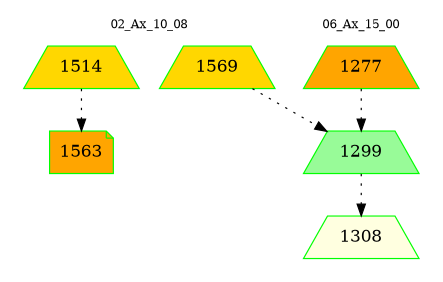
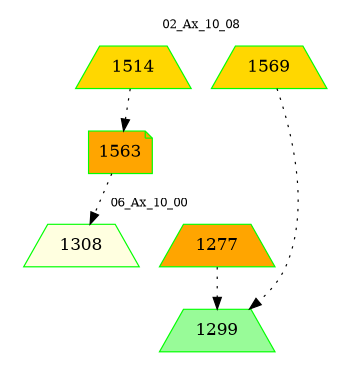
cluster "06_Ax_15_00": label "06_Ax_15_00" -> "06_Ax_10_00"
edge "1299" -> "1308": now "1563" -> "1308"
